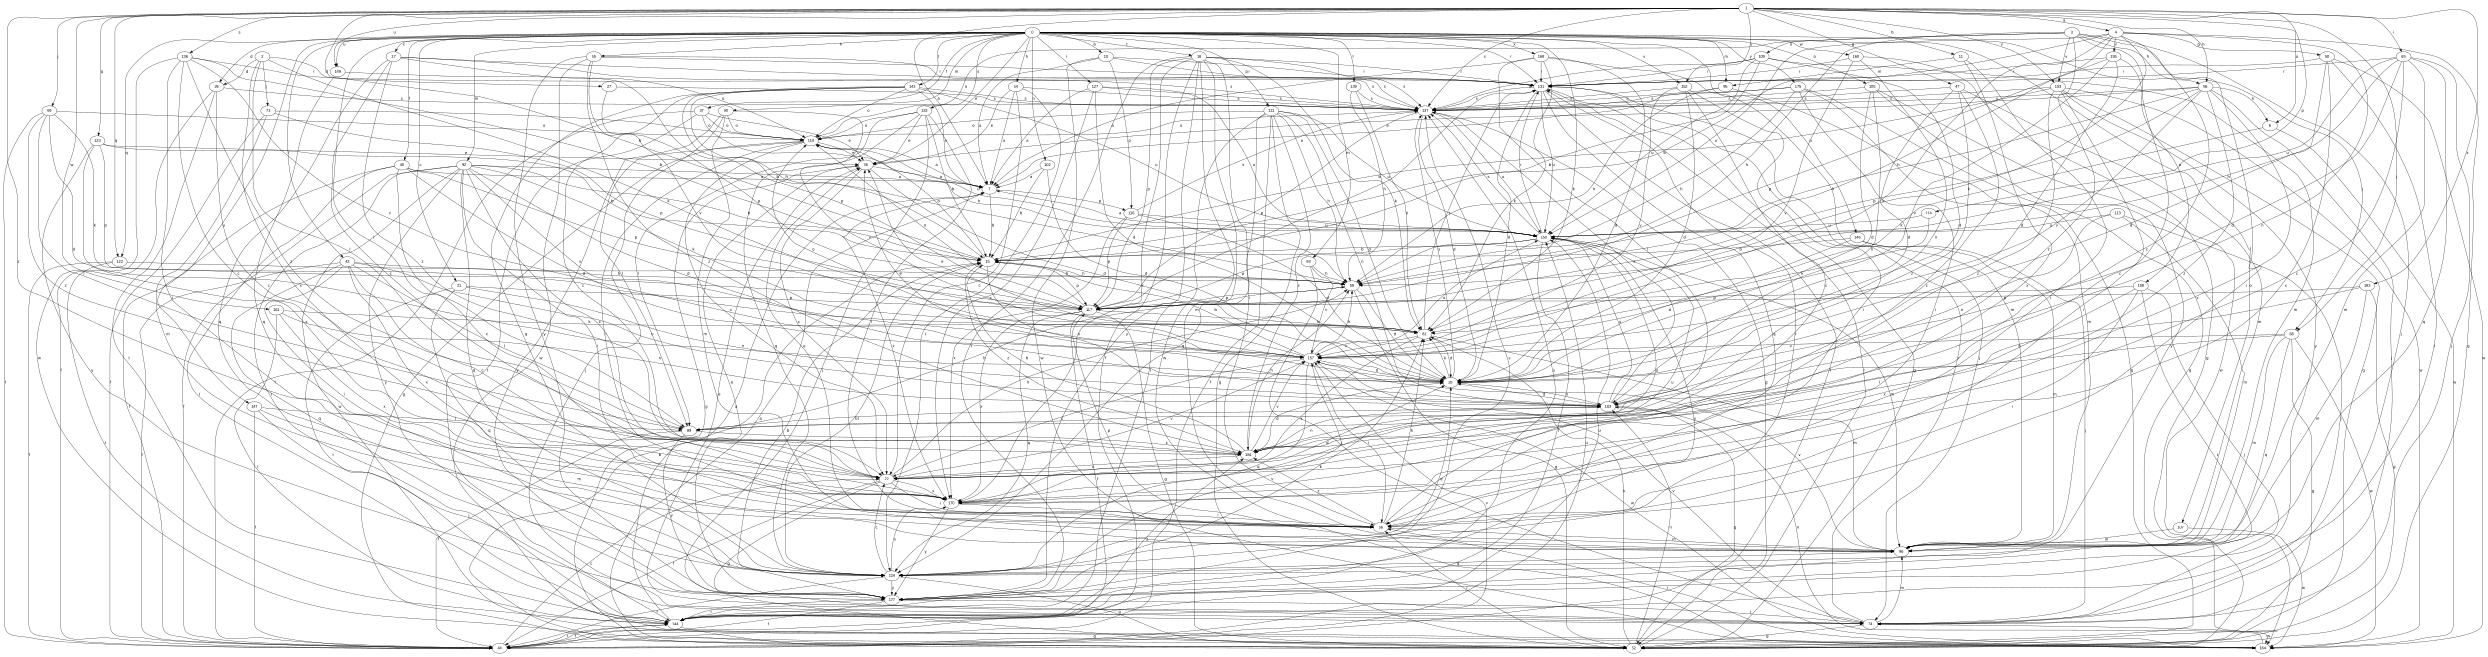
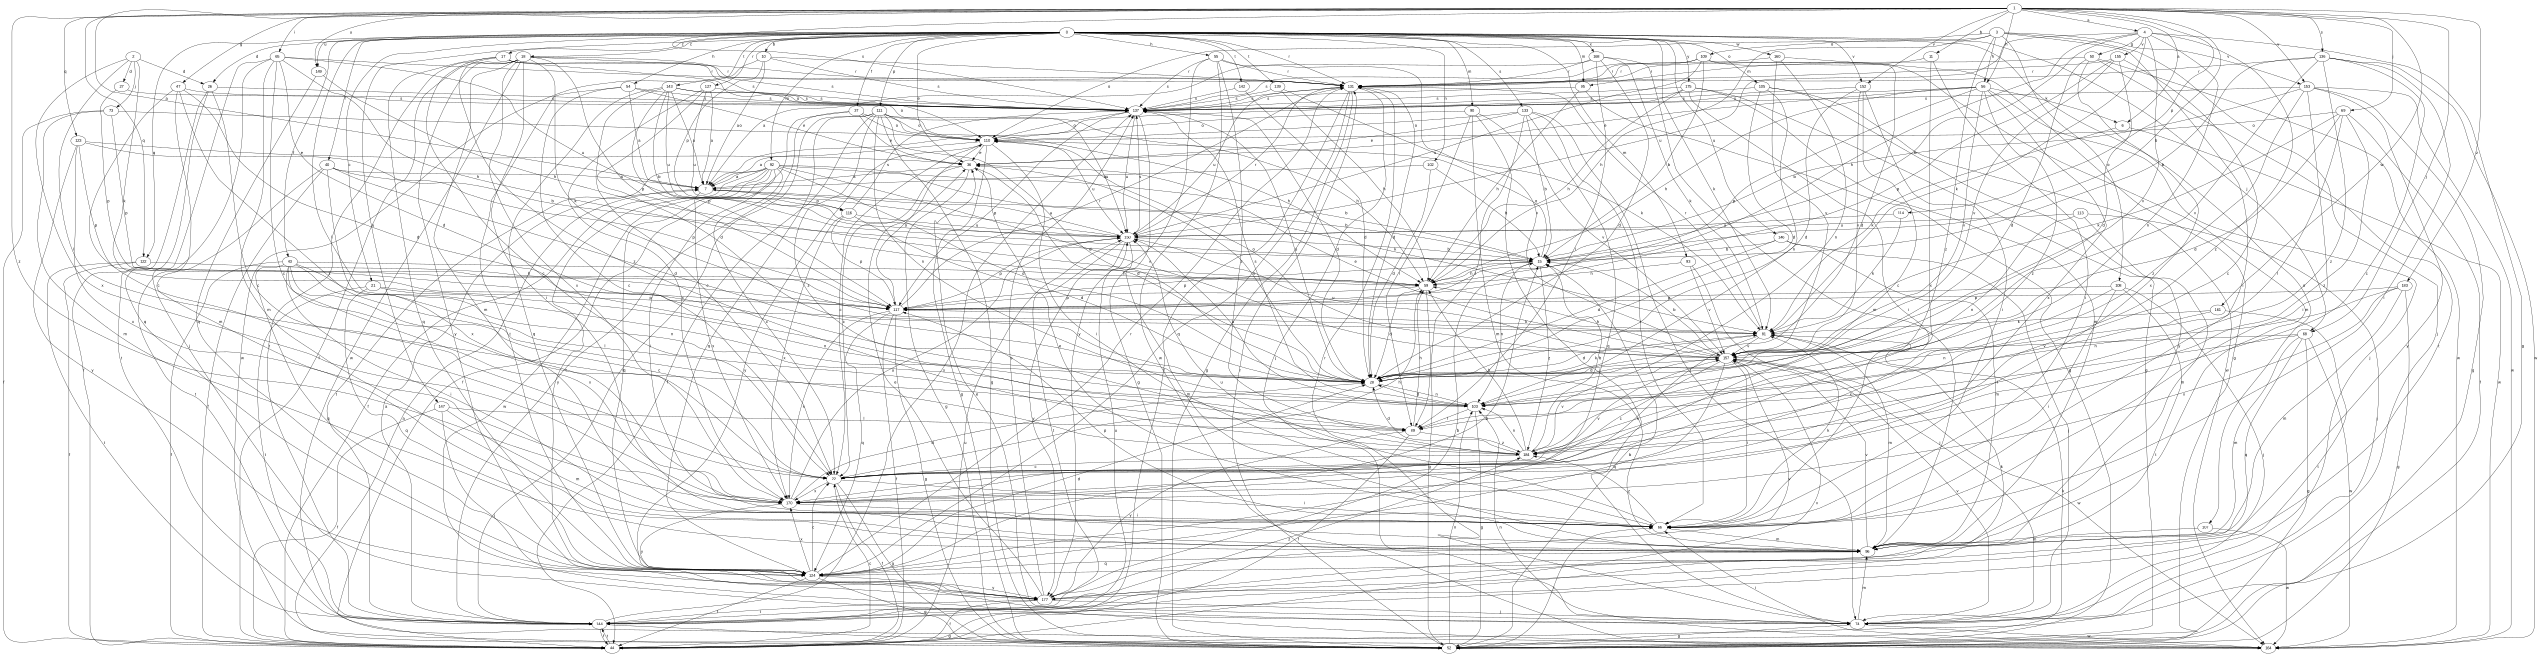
node "142": added
edge "161" -> "170": now "183" -> "170"
